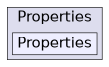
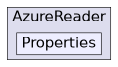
cluster "Properties": label "Properties" -> "AzureReader"
